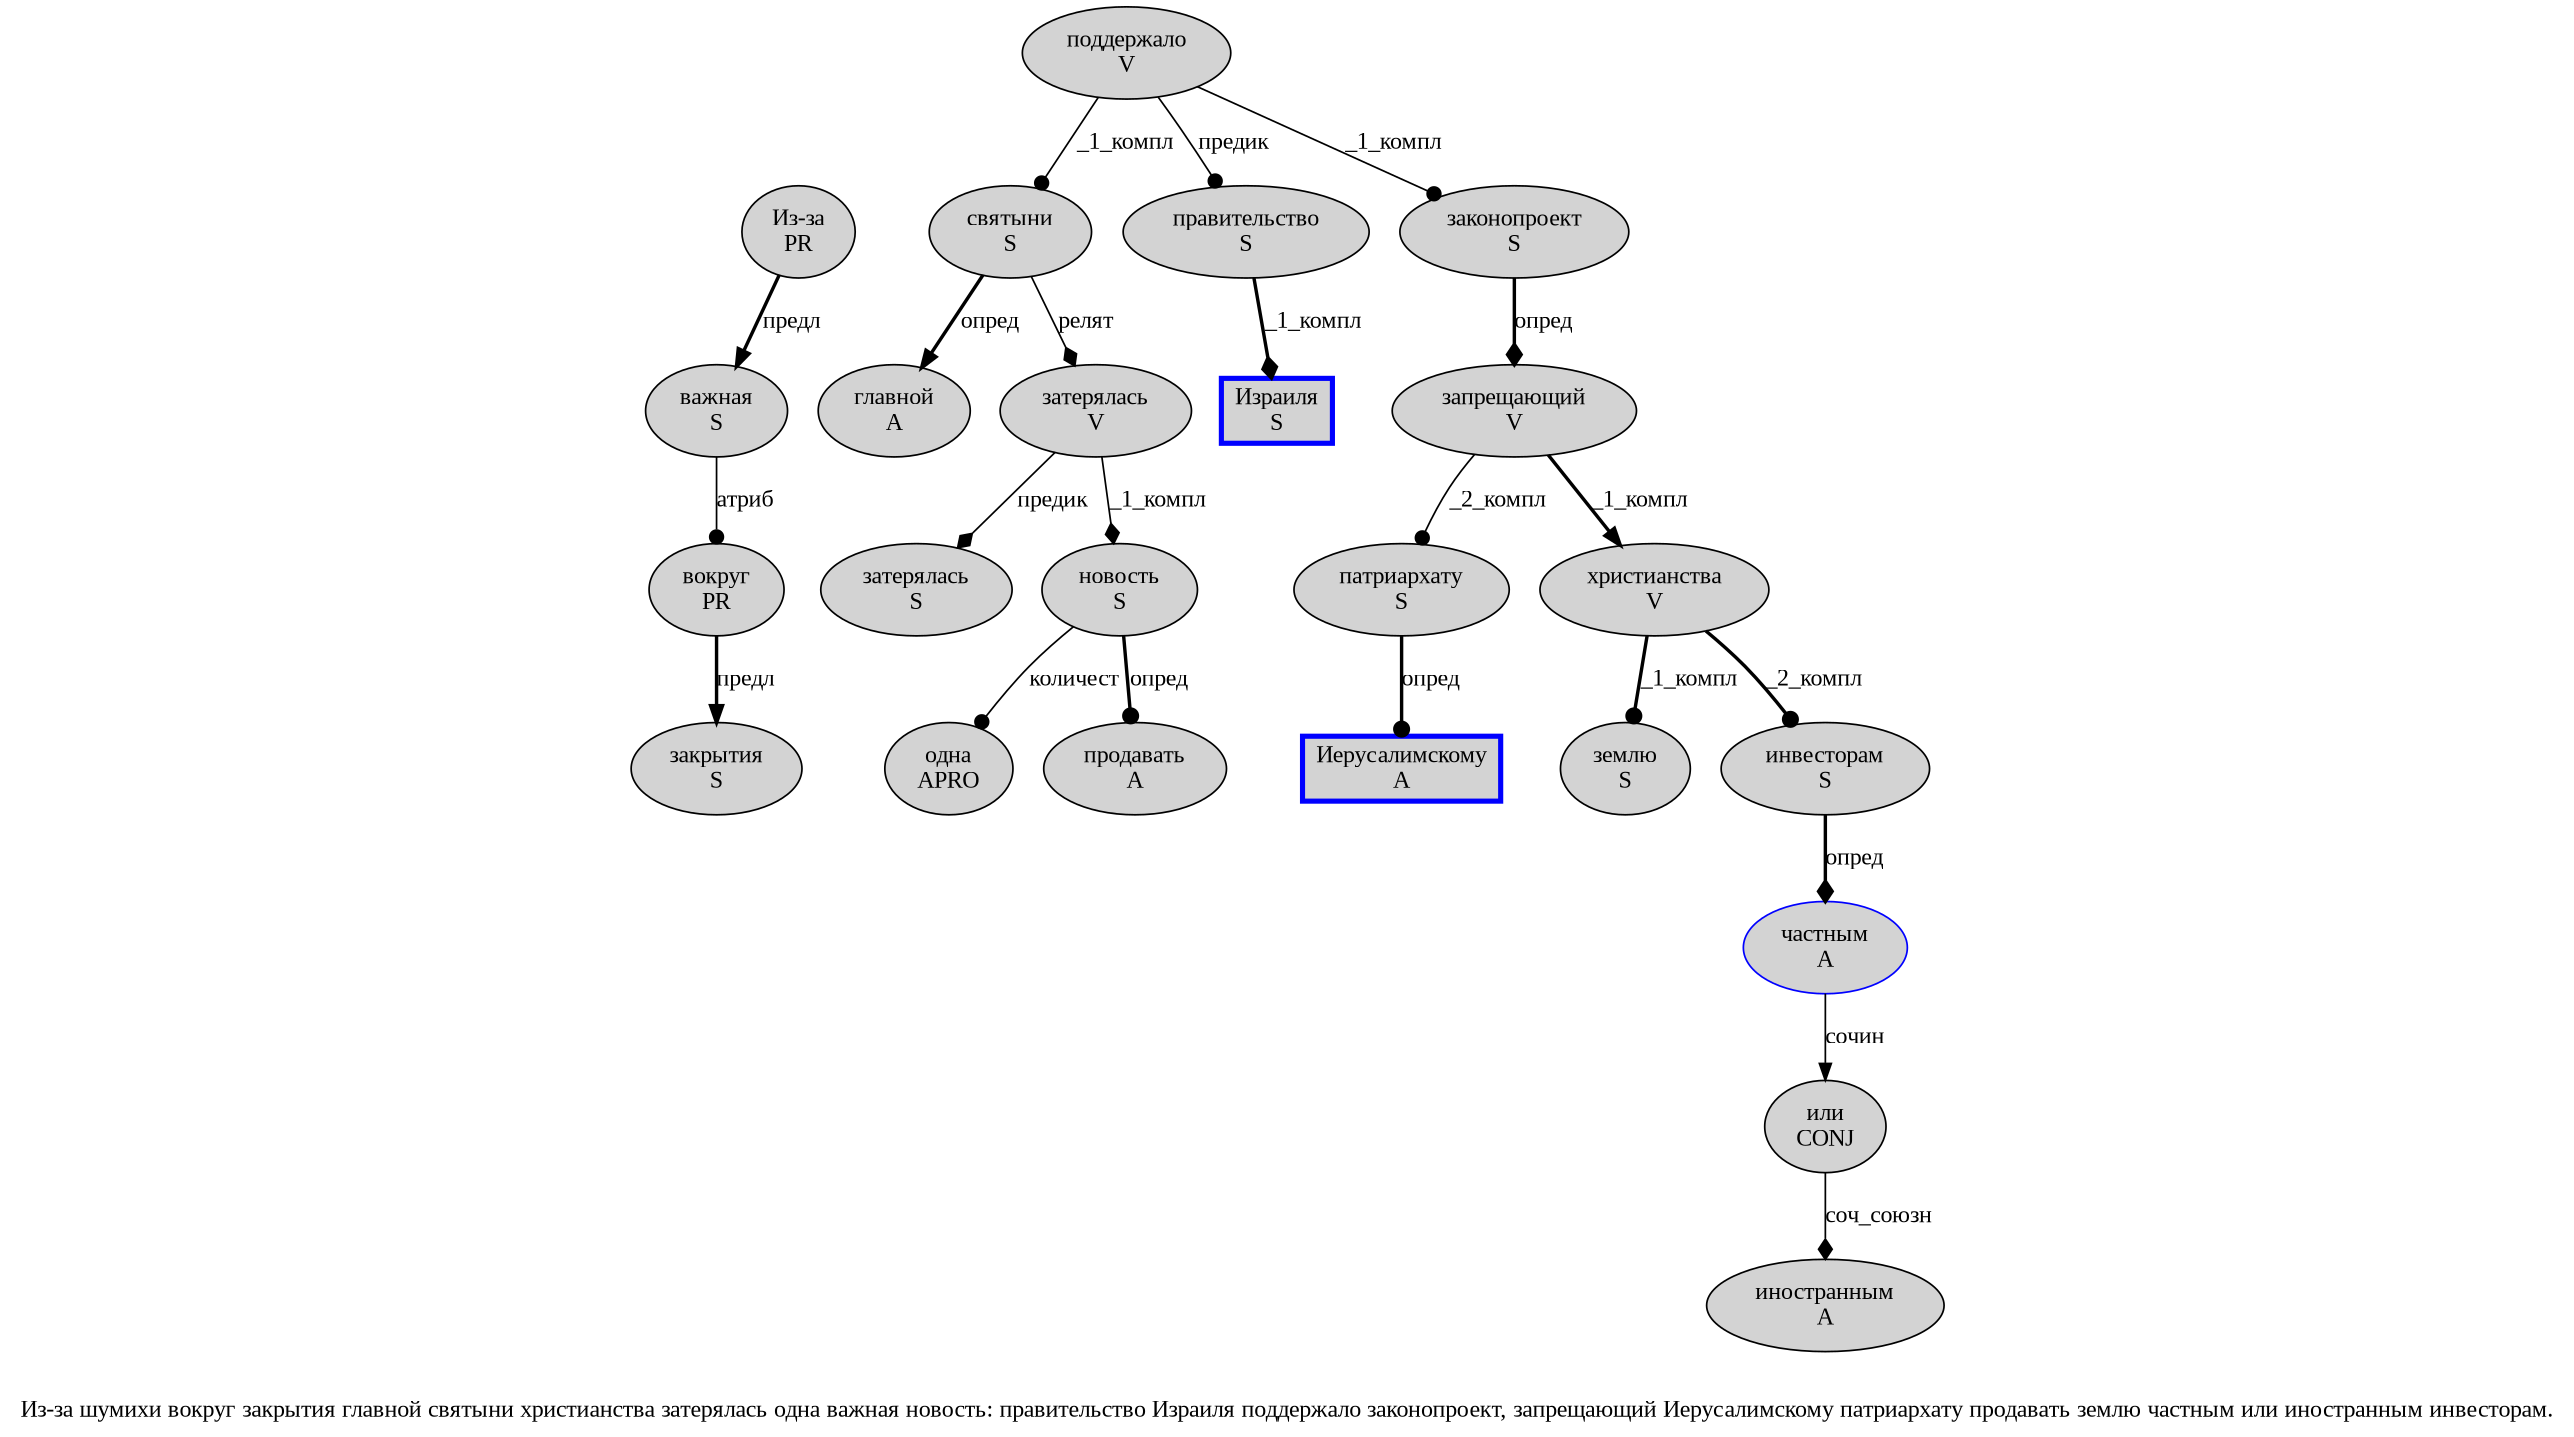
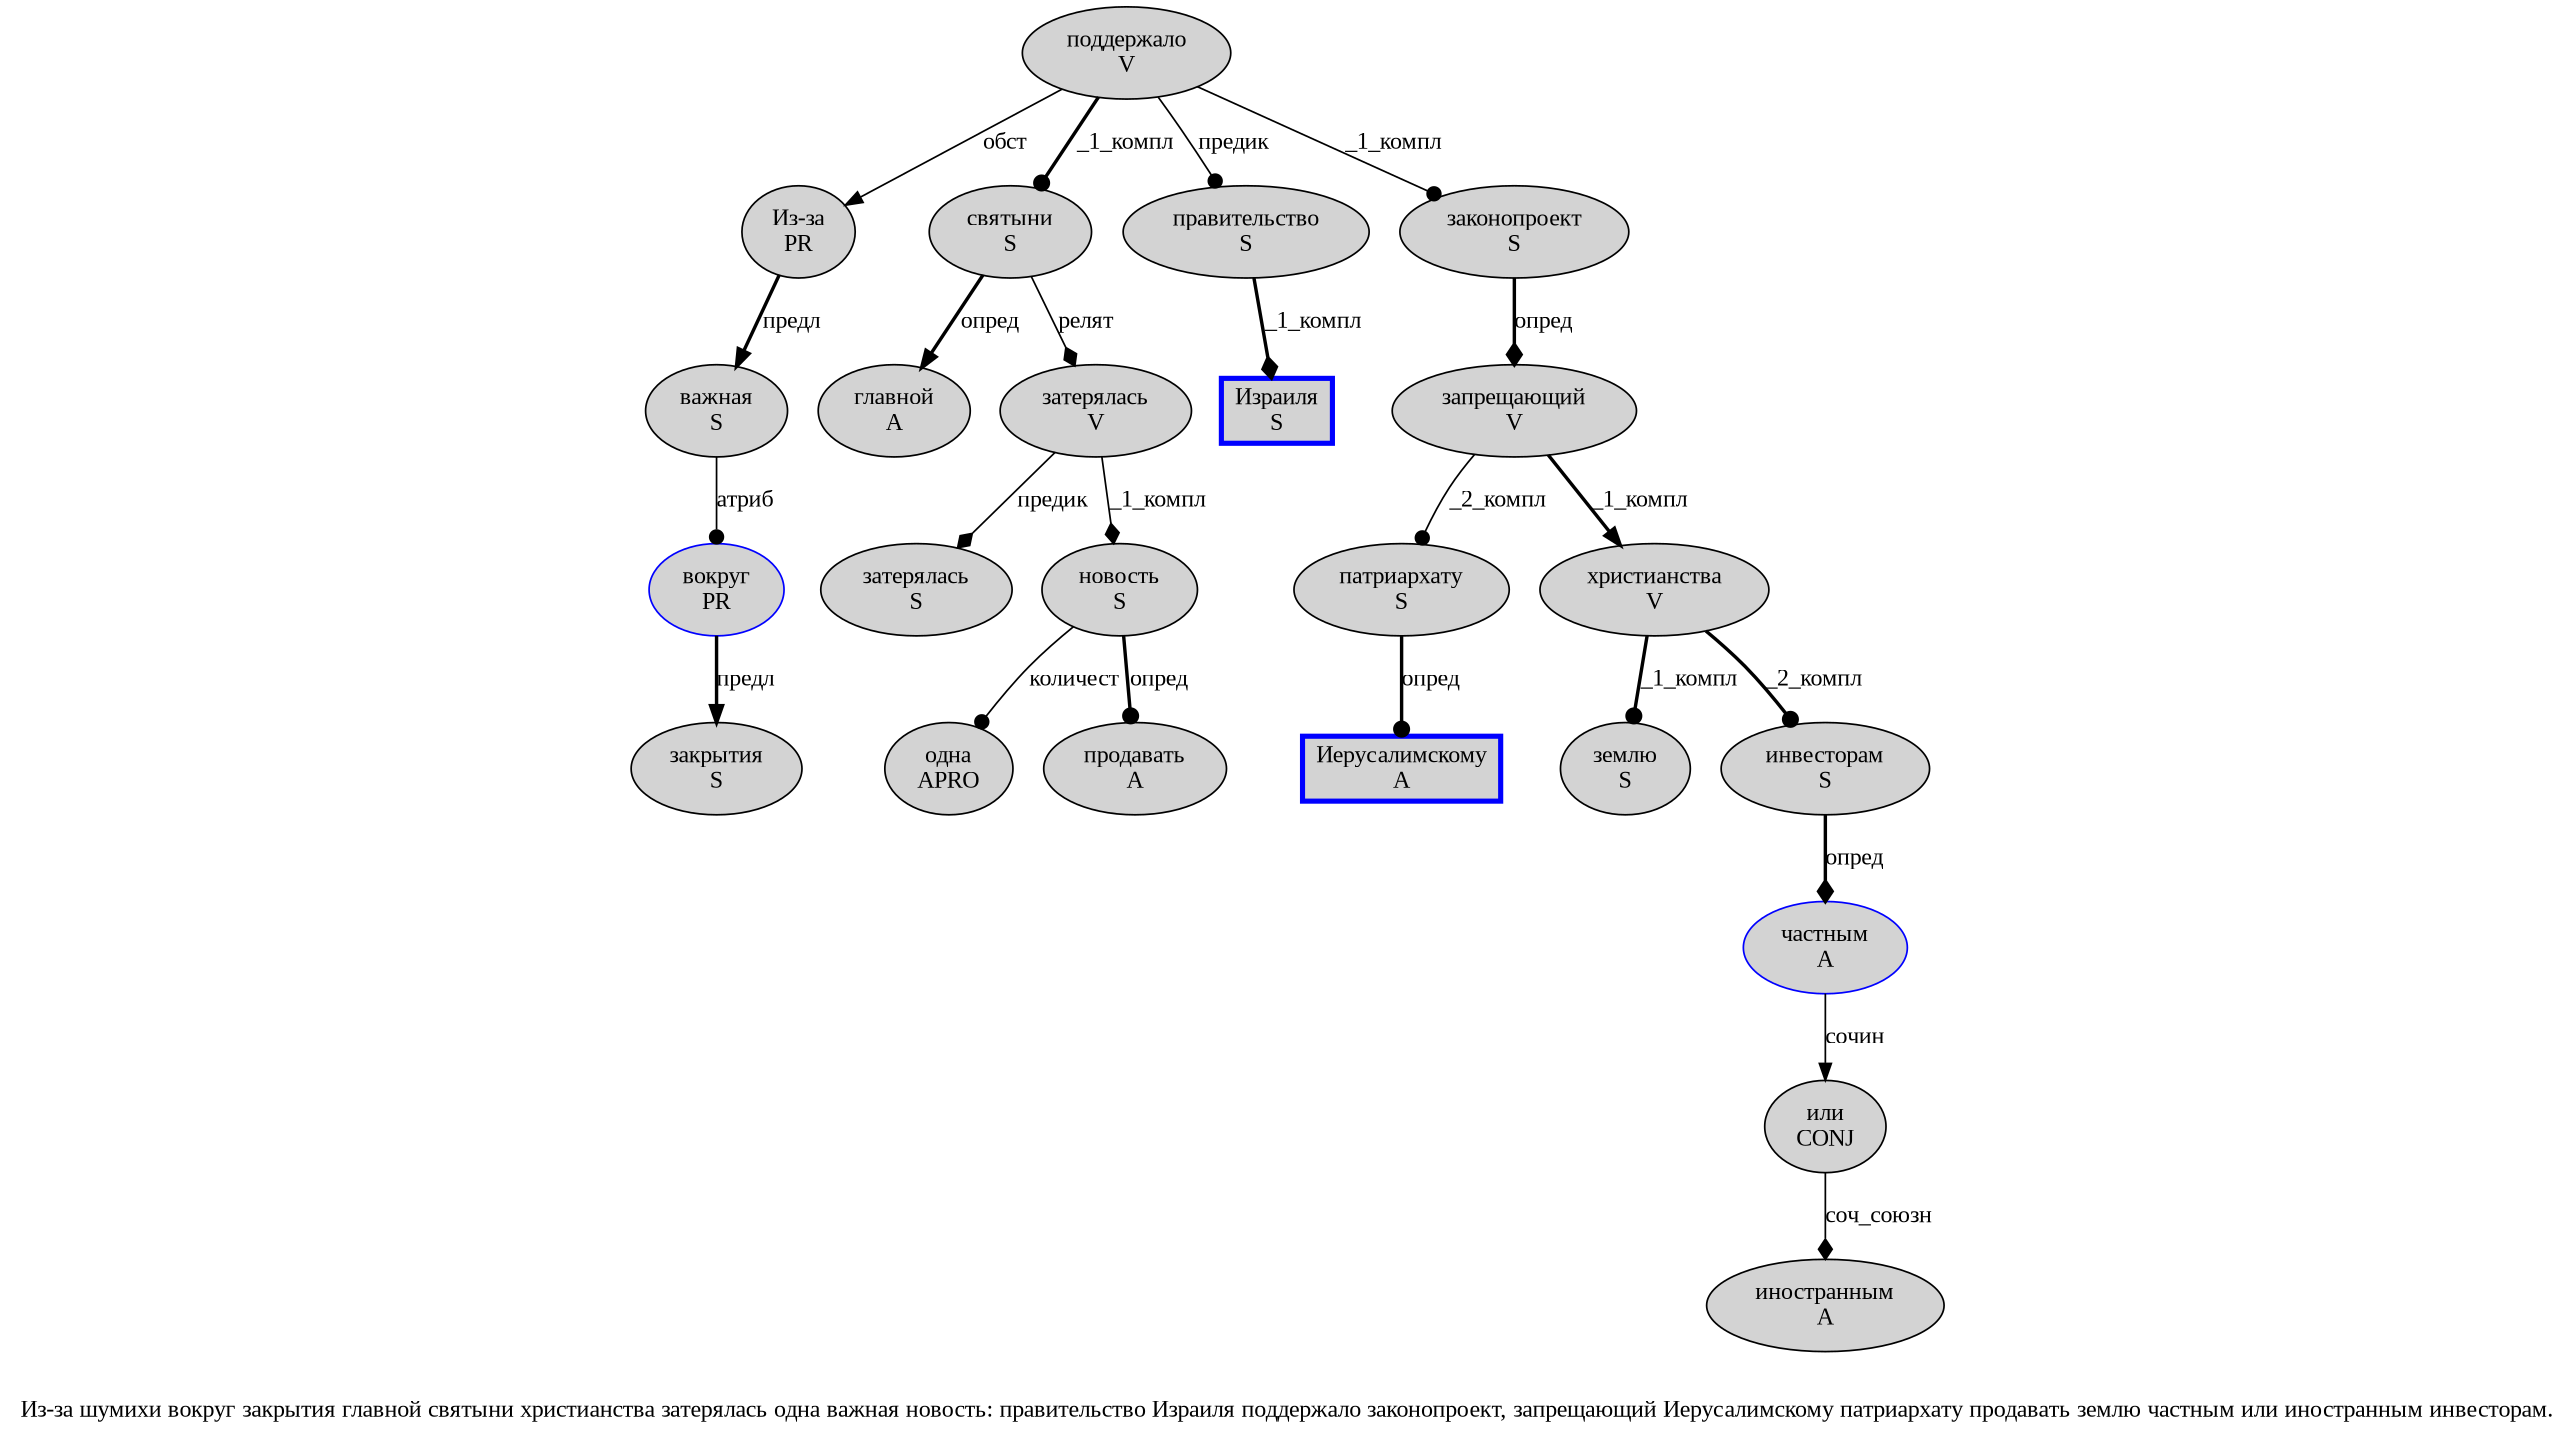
edge "поддержало V" -> "святыни S": style solid -> bold
edge "поддержало V" -> "Из-за PR": added, label "обст"
node "вокруг PR": color black -> blue
